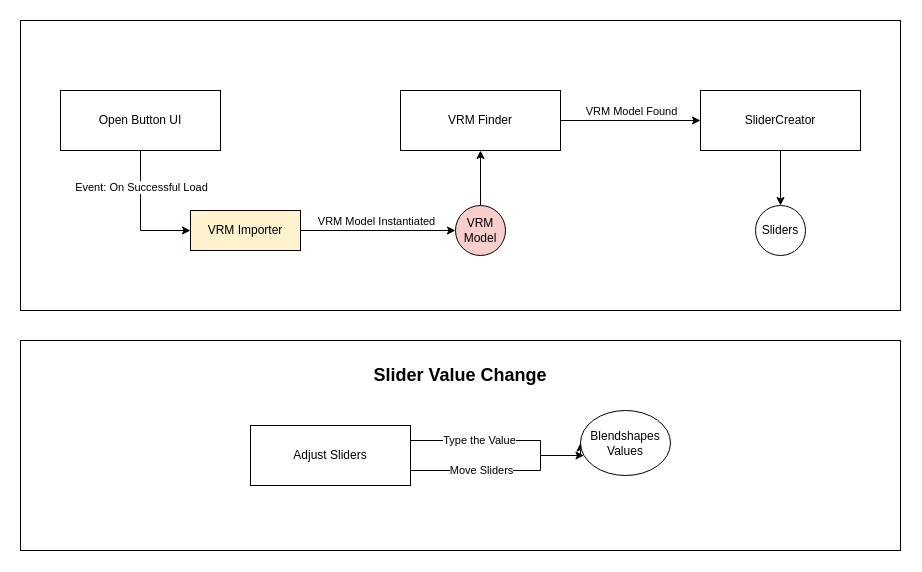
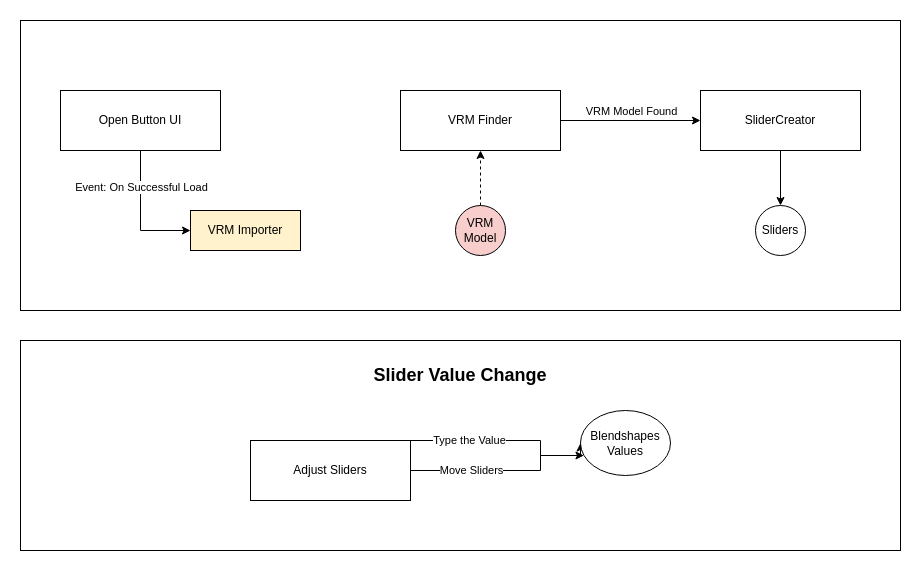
edge "VRM Model" -> "VRM Finder": style solid -> dashed
edge "VRM Importer" -> "VRM Model": removed, label "VRM Model Instantiated"
node "Adjust Sliders": moved (331, 456) -> (331, 471)
